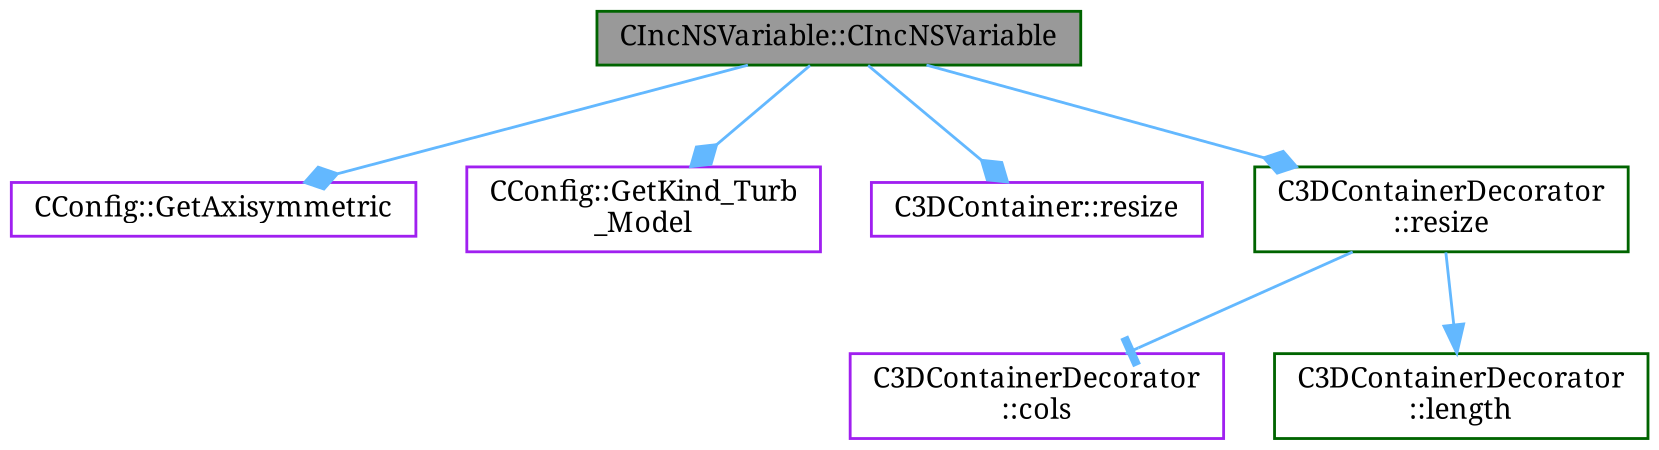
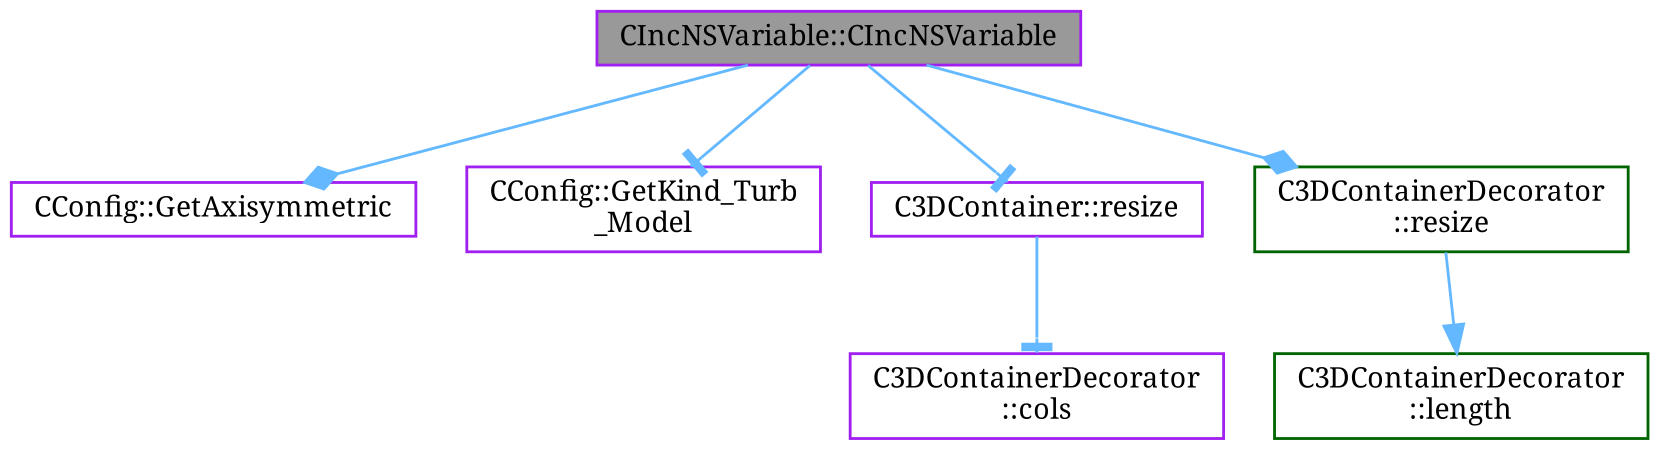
node "CIncNSVariable::CIncNSVariable": color darkgreen -> purple
edge "CIncNSVariable::CIncNSVariable" -> "CConfig::GetKind_Turb _Model": arrowhead diamond -> tee
edge "CIncNSVariable::CIncNSVariable" -> "C3DContainer::resize": arrowhead diamond -> tee
edge "C3DContainerDecorator ::resize" -> "C3DContainerDecorator ::cols": now "C3DContainer::resize" -> "C3DContainerDecorator ::cols"
